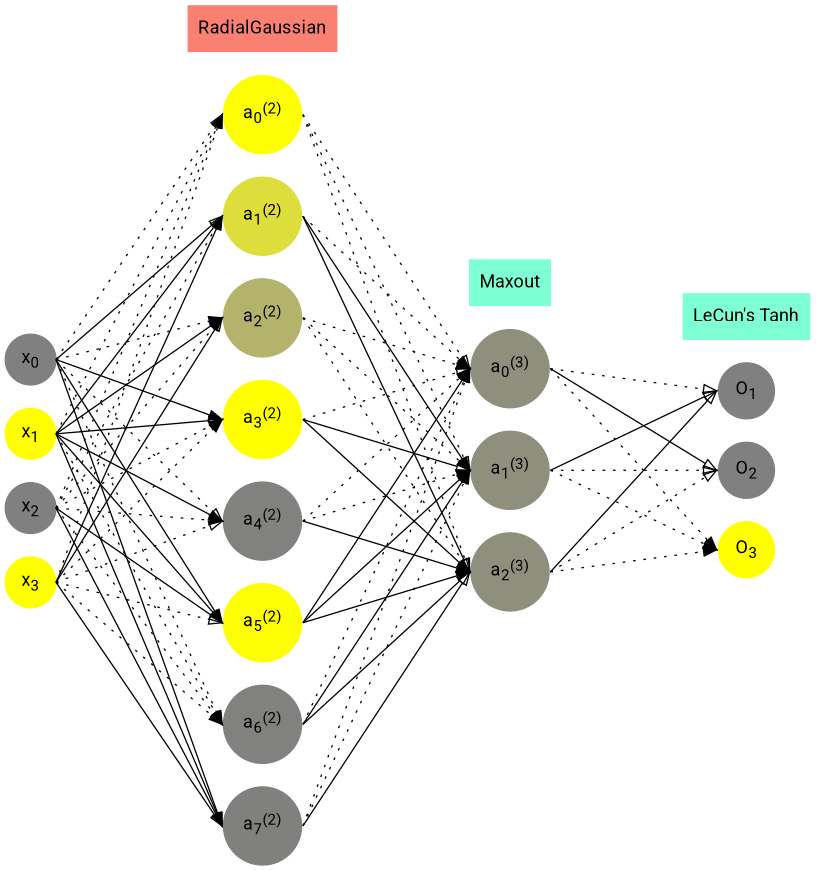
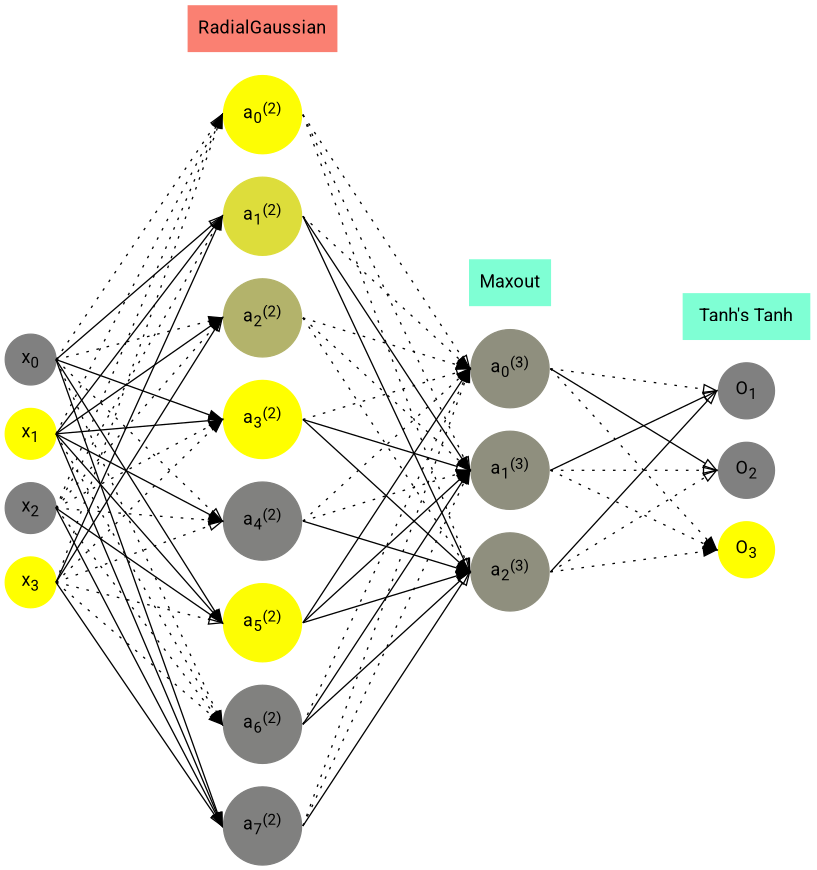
node "LeCun's Tanh": label "LeCun's Tanh" -> "Tanh's Tanh"
